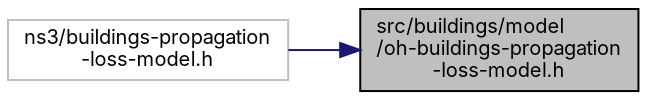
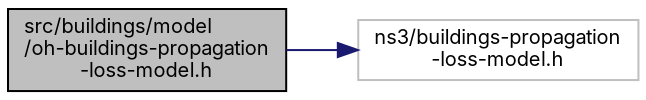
edge "ns3/buildings-propagation -loss-model.h" -> "src/buildings/model /oh-buildings-propagation -loss-model.h": reversed
